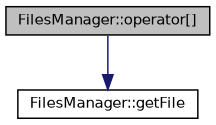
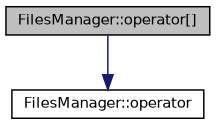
node "FilesManager::getFile": label "FilesManager::getFile" -> "FilesManager::operator"
